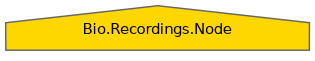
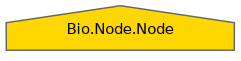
node "Bio.Recordings.Node": label "Bio.Recordings.Node" -> "Bio.Node.Node"
